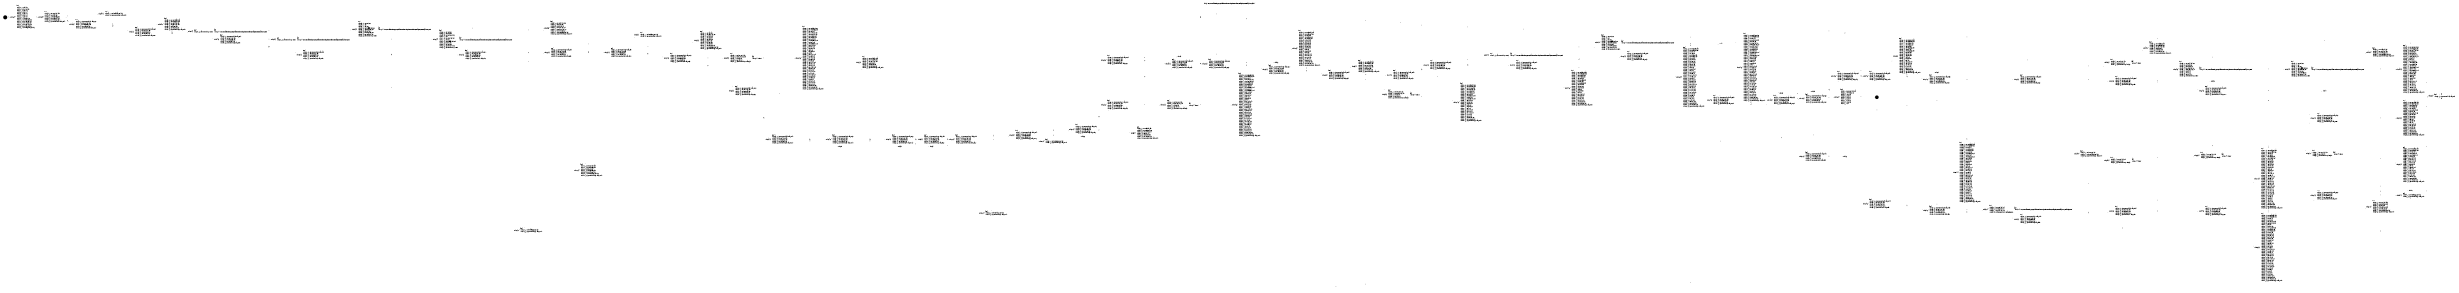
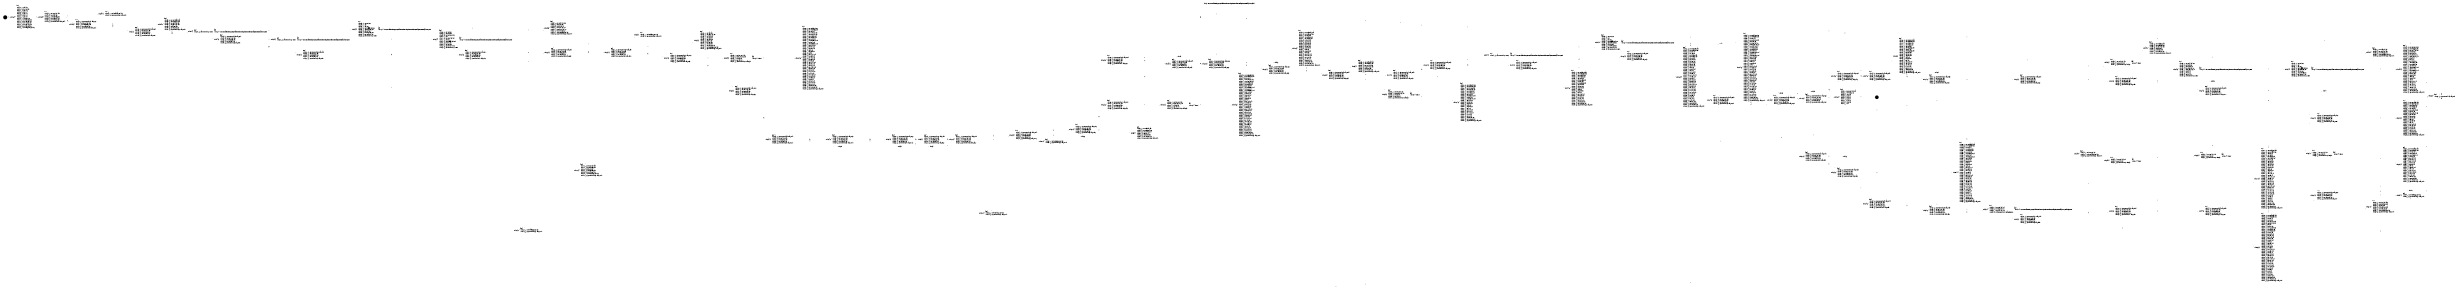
node "0x401986 [27]": removed
node "0x4018b8 [28]": added
